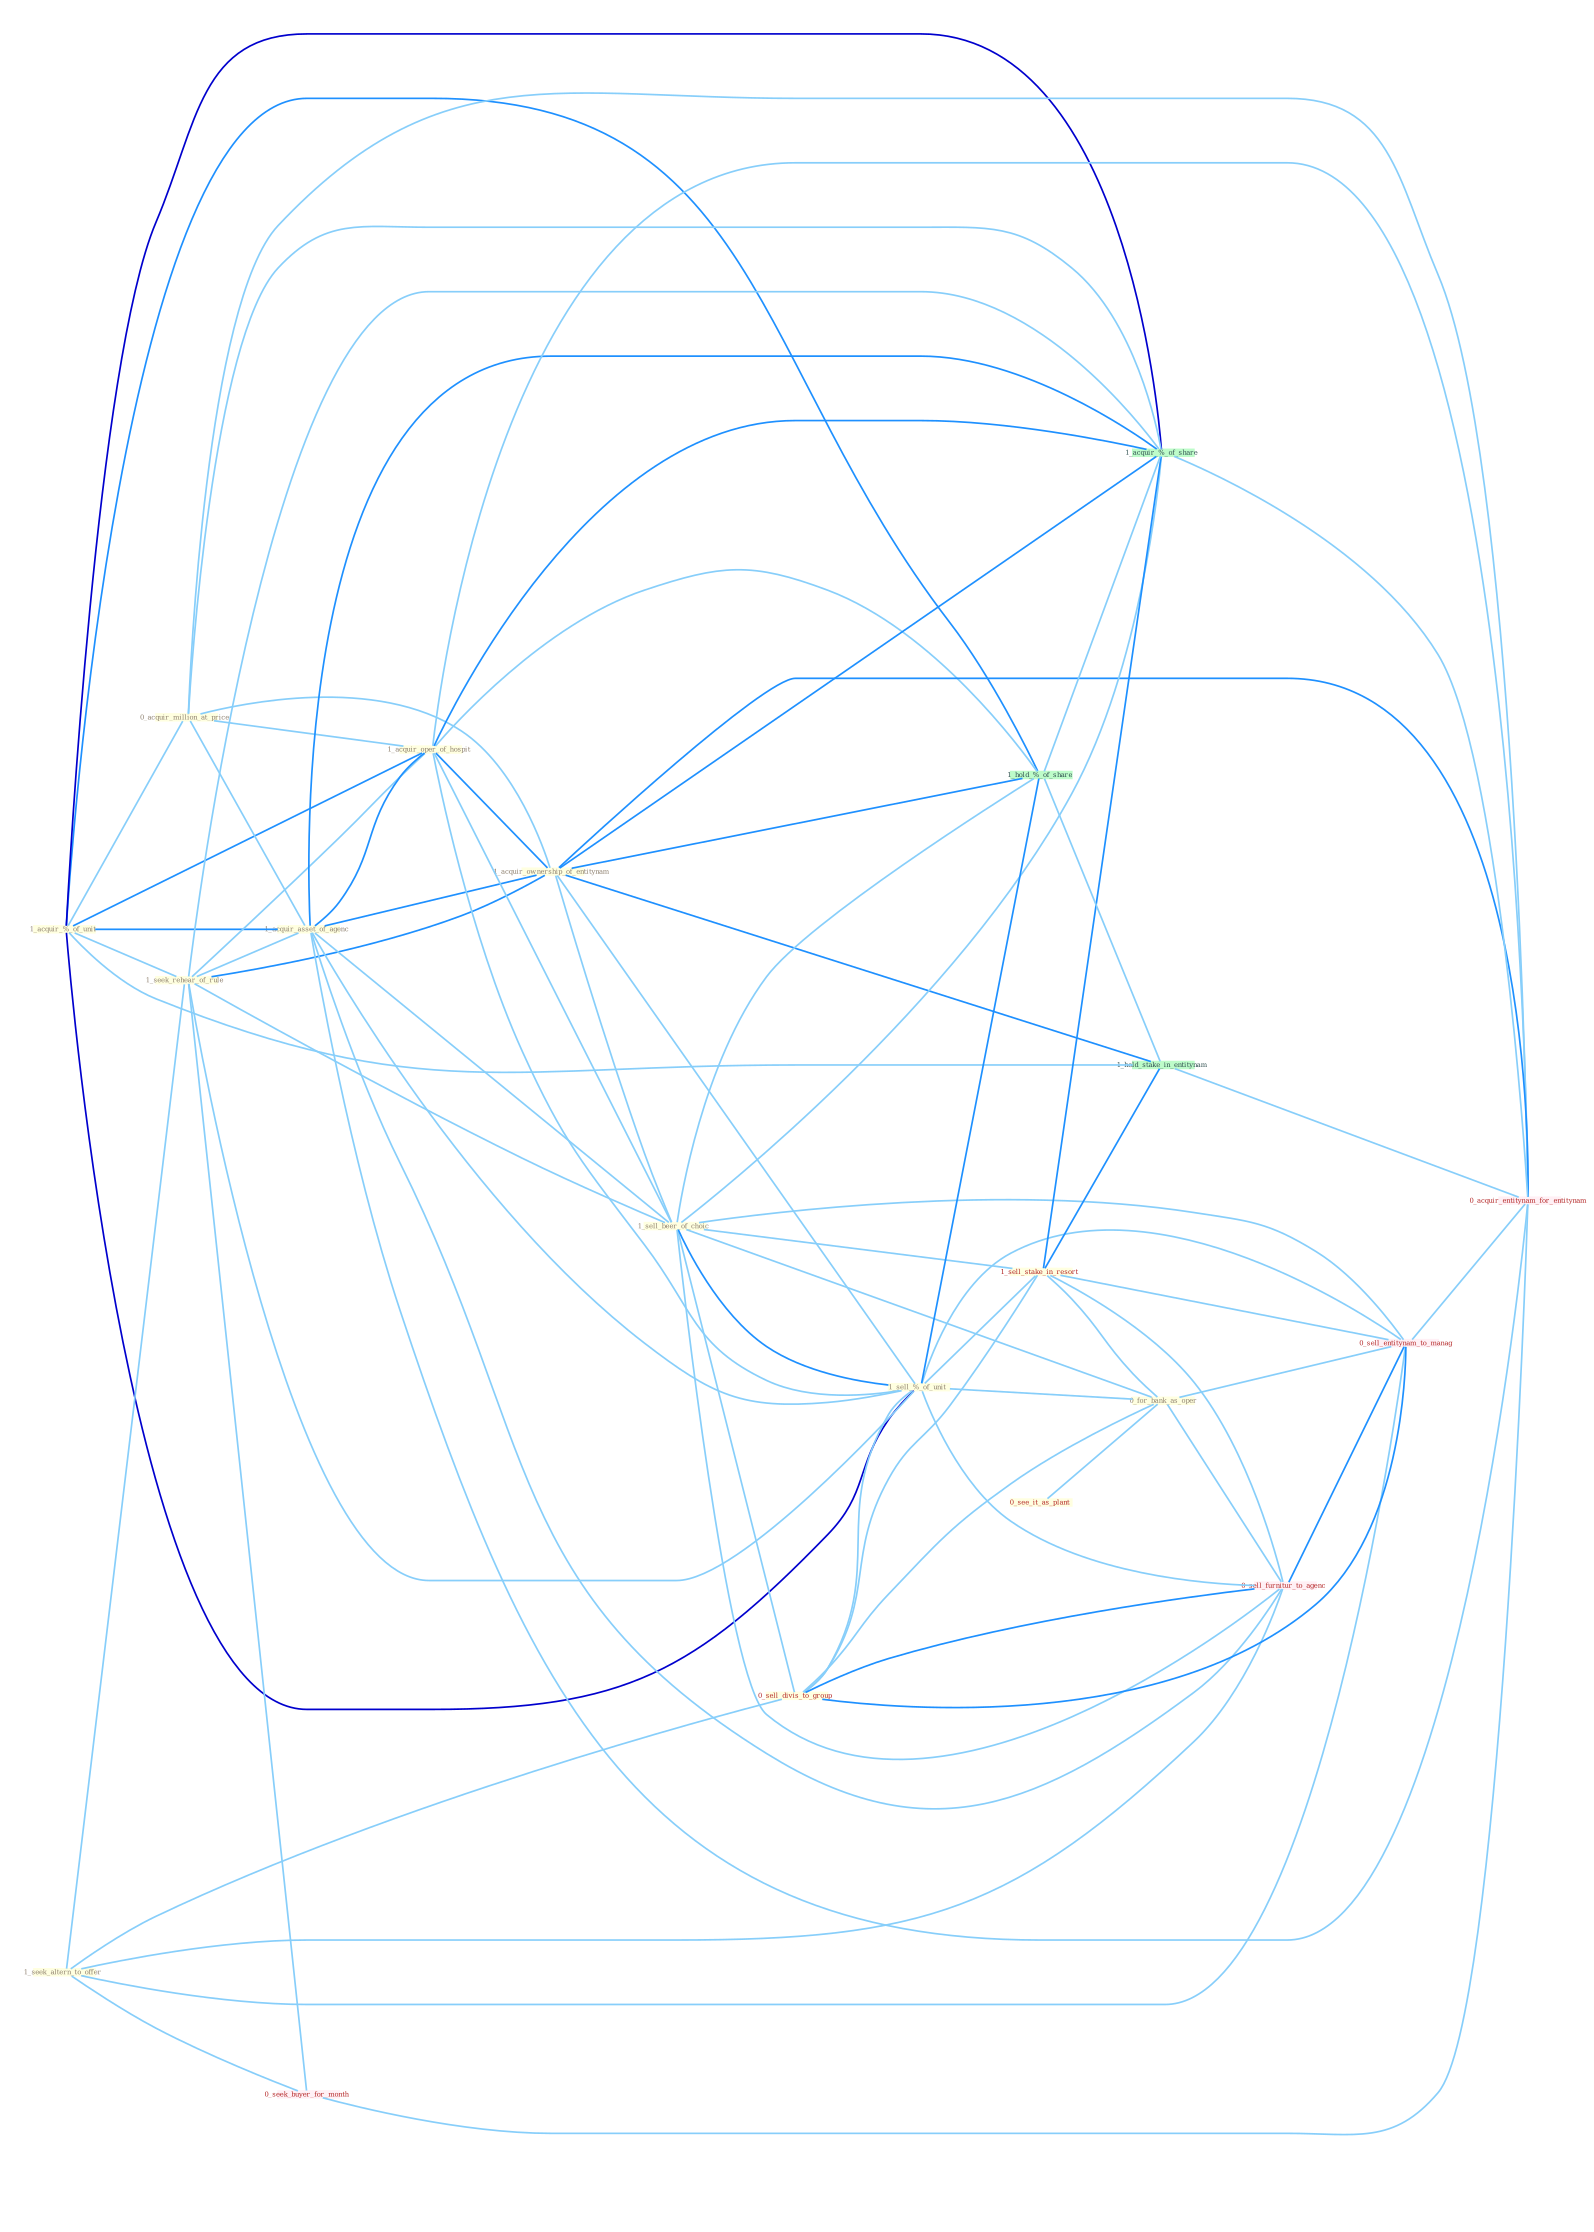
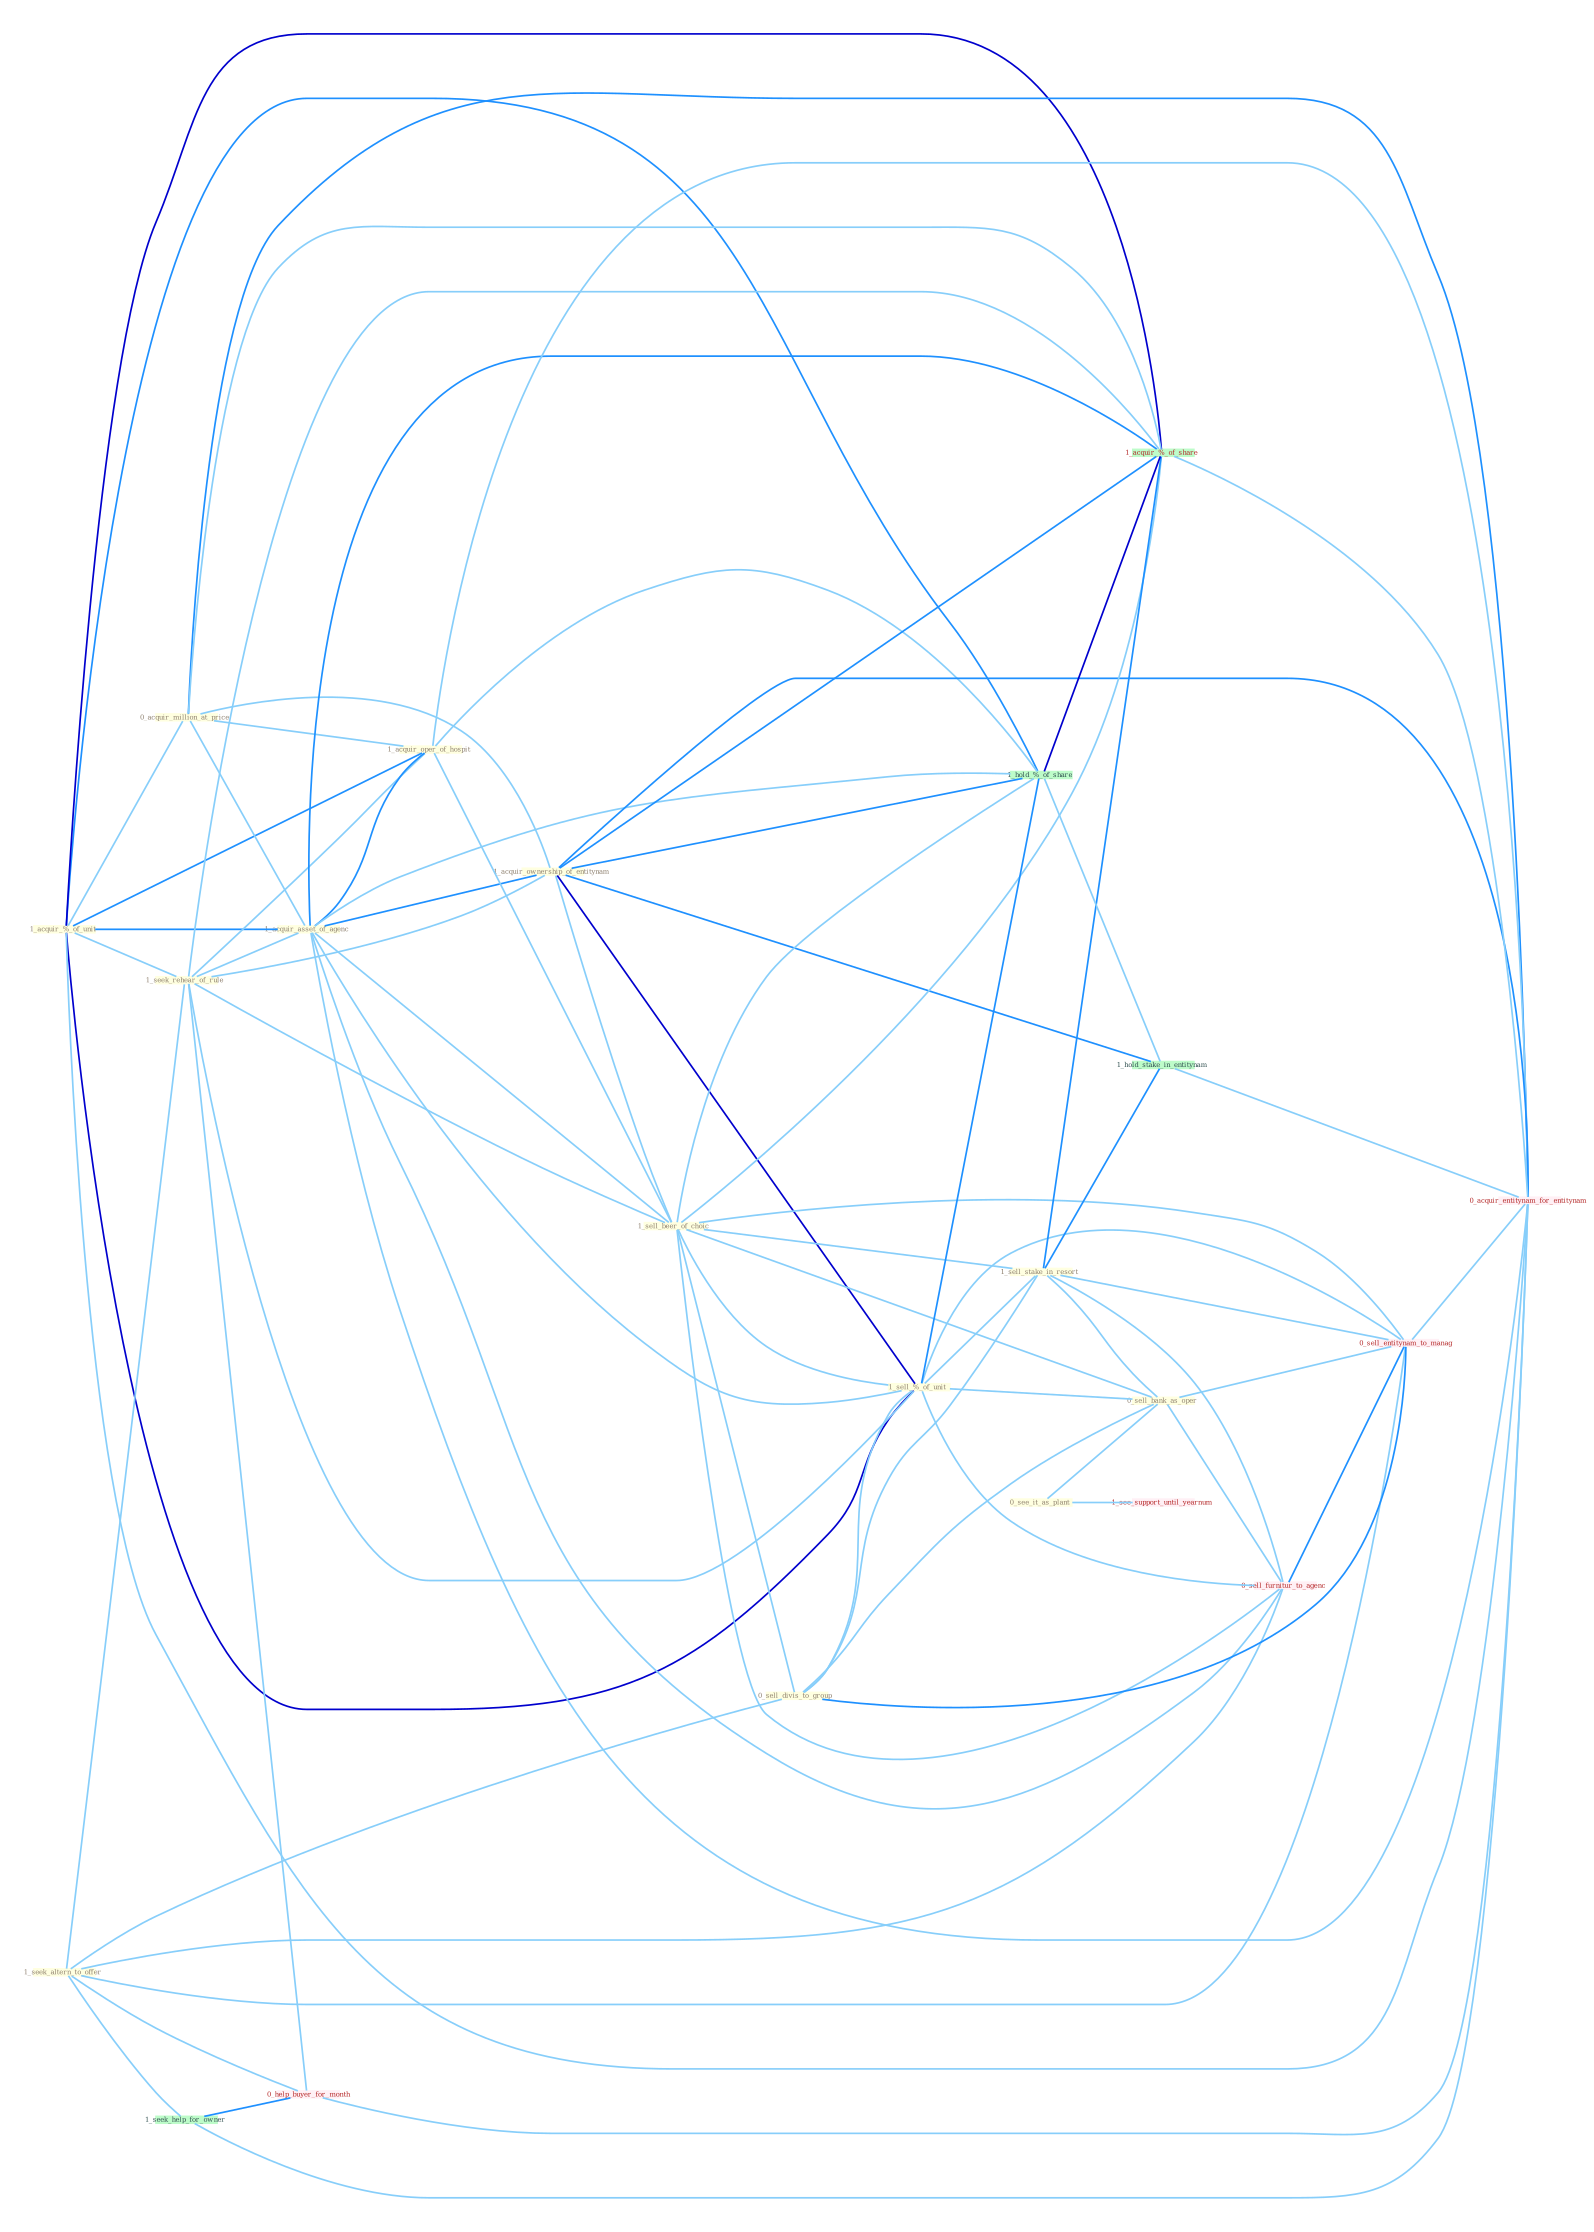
edge "0_acquir_million_at_price" -- "0_acquir_entitynam_for_entitynam": color #87cefa -> #1e90ff
edge "1_acquir_%_of_share" -- "1_acquir_oper_of_hospit": removed
node "1_acquir_%_of_share": fontcolor #2f4f4f -> #b22222
edge "1_acquir_%_of_share" -- "1_hold_%_of_share": color #87cefa -> #0000cd
edge "1_hold_%_of_share" -- "1_acquir_asset_of_agenc": added
edge "1_acquir_oper_of_hospit" -- "1_acquir_ownership_of_entitynam": removed
edge "1_acquir_ownership_of_entitynam" -- "1_seek_rehear_of_rule": color #1e90ff -> #87cefa
edge "1_acquir_%_of_unit" -- "1_hold_stake_in_entitynam": now "1_acquir_%_of_unit" -- "0_acquir_entitynam_for_entitynam"
edge "1_acquir_ownership_of_entitynam" -- "1_sell_%_of_unit": color #87cefa -> #0000cd
edge "1_acquir_oper_of_hospit" -- "1_sell_%_of_unit": removed
node "1_sell_stake_in_resort": fontcolor #b22222 -> #8b7d6b
edge "1_sell_beer_of_choic" -- "1_sell_%_of_unit": color #1e90ff -> #87cefa
node "0_for_bank_as_oper": label "0_for_bank_as_oper" -> "0_sell_bank_as_oper"
node "0_see_it_as_plant": fontcolor #b22222 -> #8b7d6b
node "1_see_support_until_yearnum": added
edge "0_sell_furnitur_to_agenc" -- "0_sell_divis_to_group": removed
node "0_sell_divis_to_group": fontcolor #b22222 -> #8b7d6b
node "0_seek_buyer_for_month": label "0_seek_buyer_for_month" -> "0_help_buyer_for_month"
node "1_seek_help_for_owner": added
